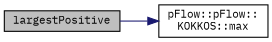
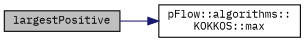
node "pFlow::pFlow:: KOKKOS::max": label "pFlow::pFlow:: KOKKOS::max" -> "pFlow::algorithms:: KOKKOS::max"
